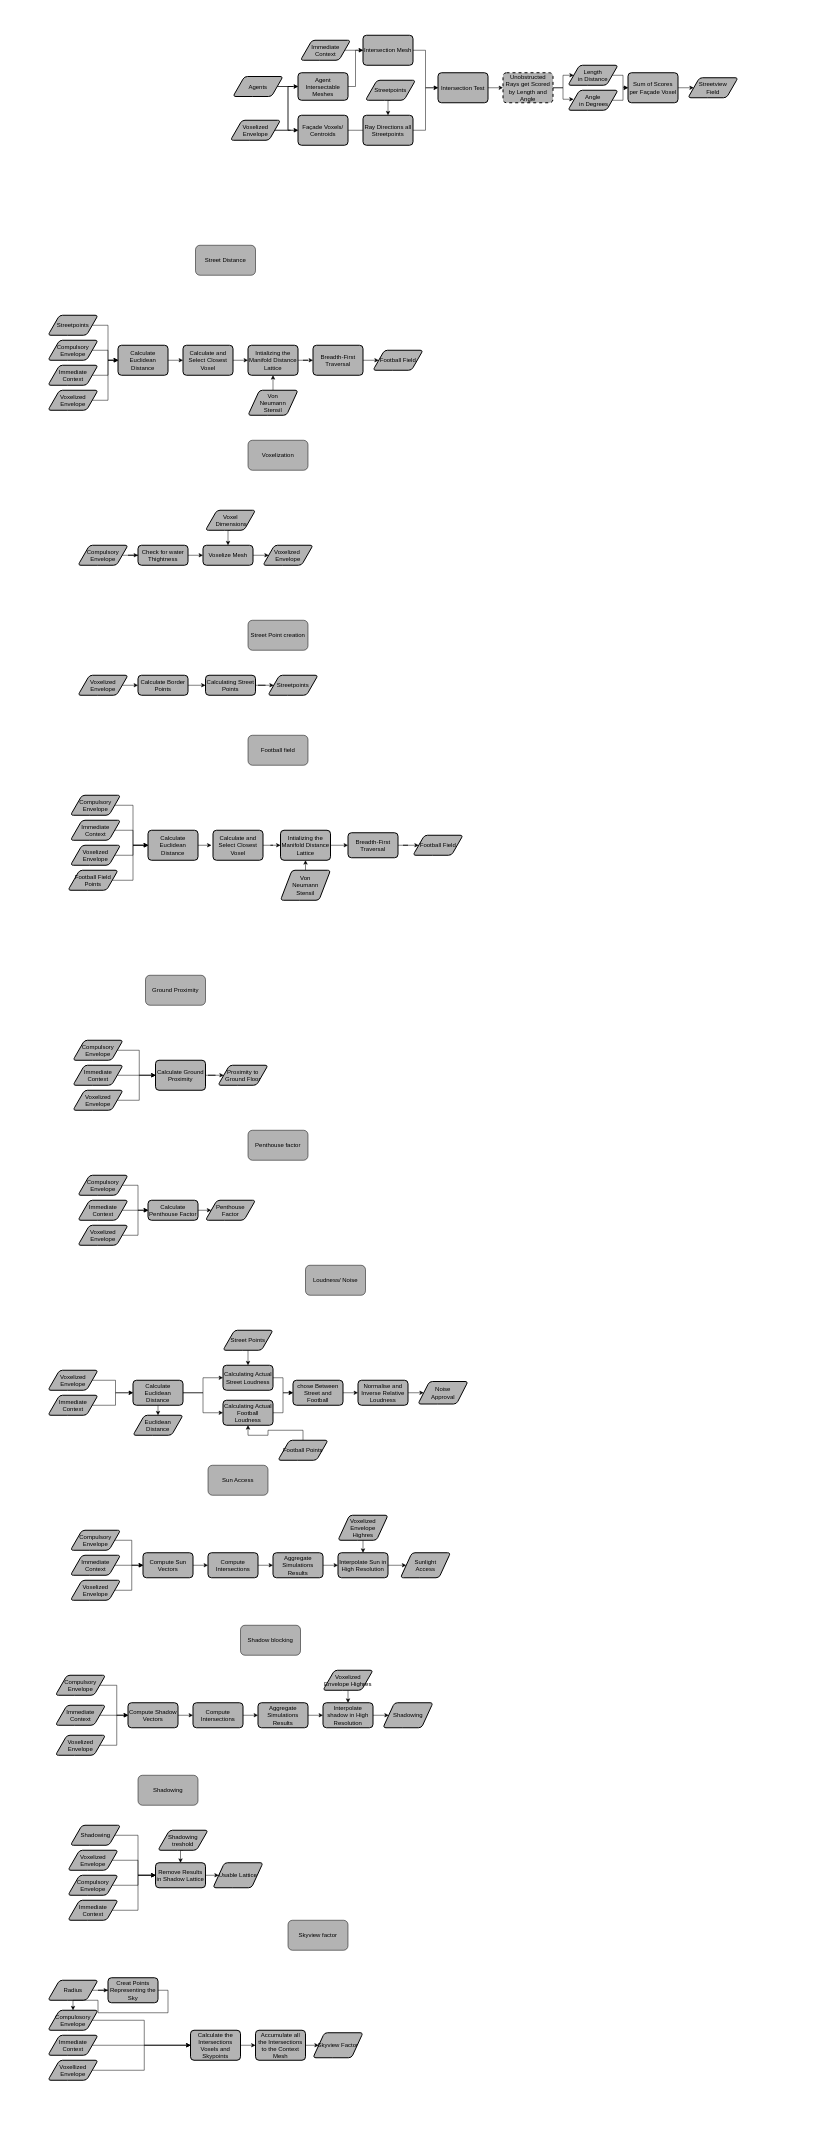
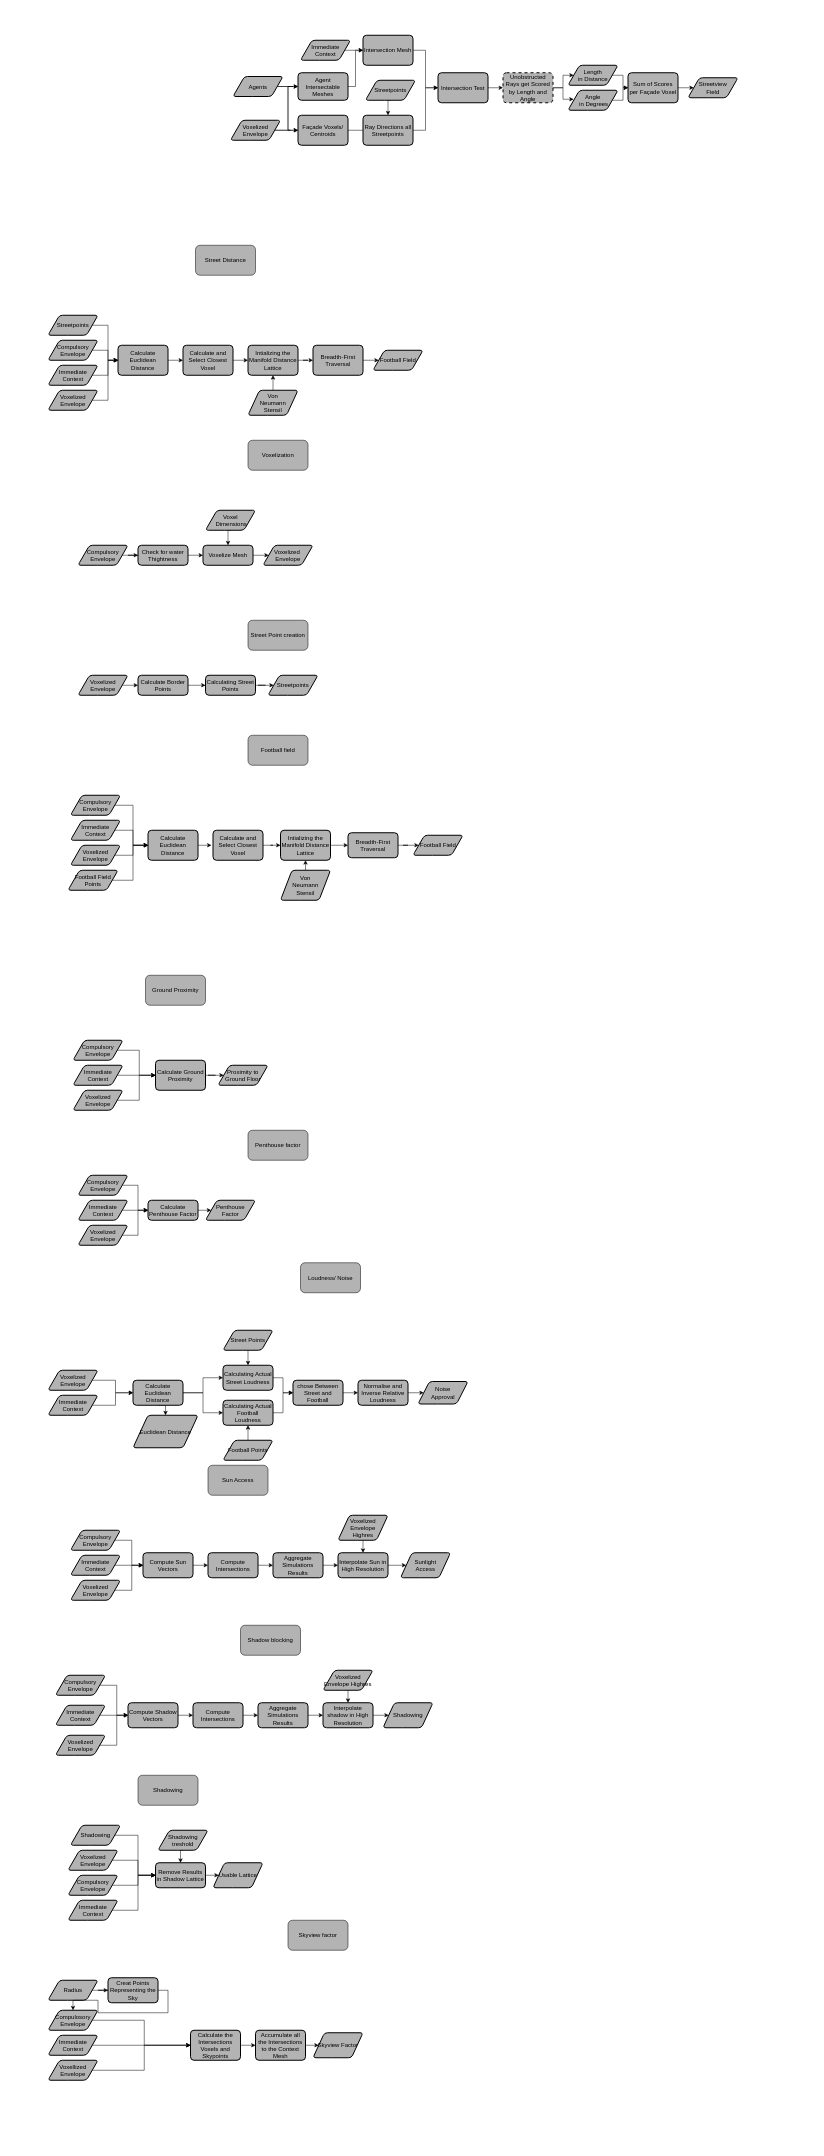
node "Loudness/ Noise": moved (335, 1280) -> (330, 1278)
node "Euclidean Distance": size 50x20 -> 65x33
node "Football Points": moved (303, 1450) -> (248, 1450)
